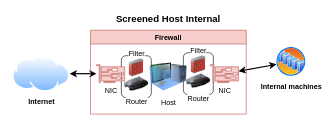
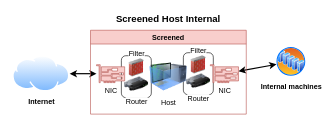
node "Firewall": label "Firewall" -> "Screened"
